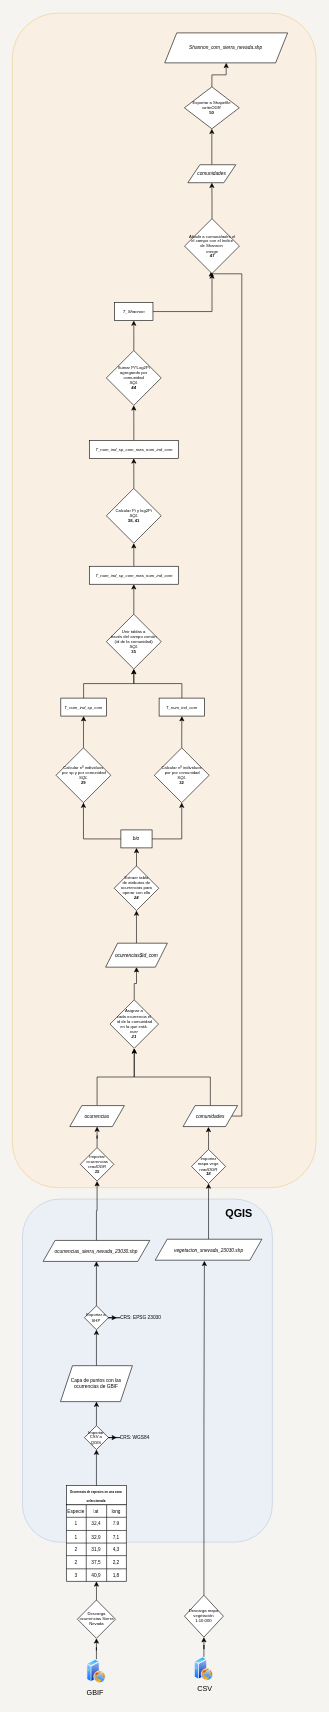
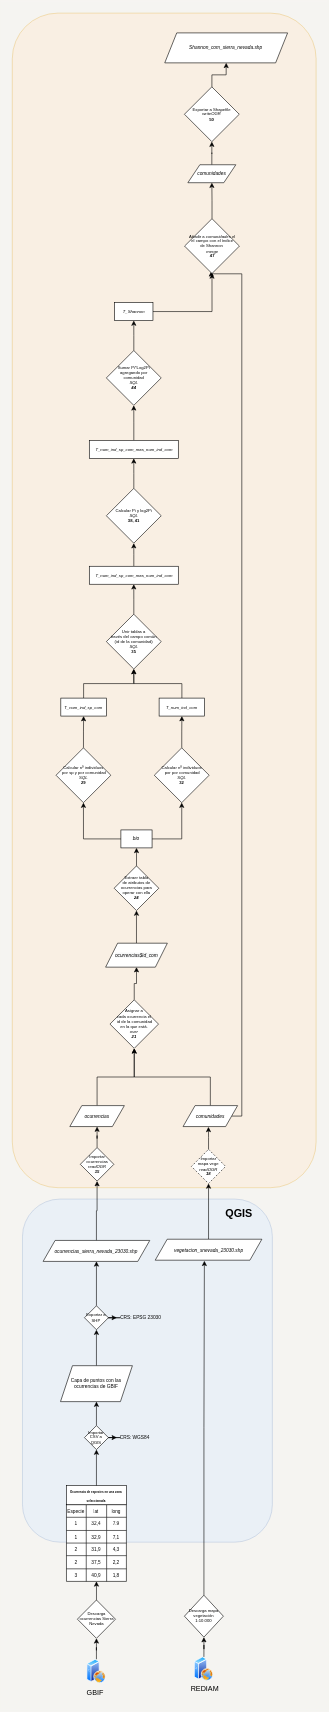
node "Exportar a Shapefile writeOGR 50": size 55x42 -> 55x55
node "Importar mapa vege readOGR 18": style solid -> dashed
node "CSV": label "CSV" -> "REDIAM"
